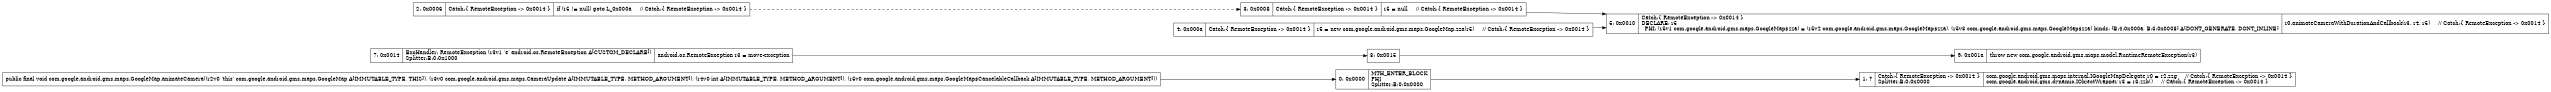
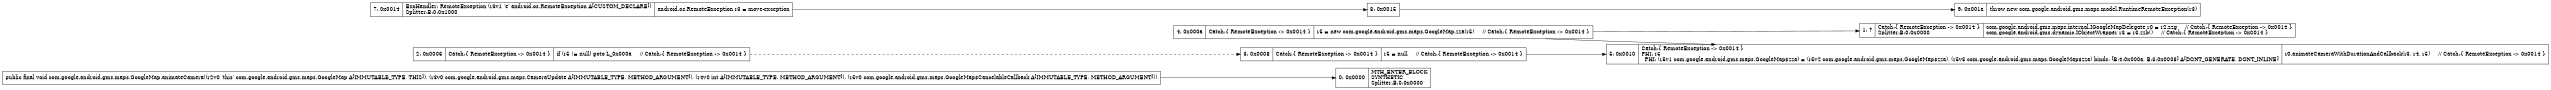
node "5: 0x0010": text "DECLARE: r5" -> "PHI: r5"
node "0: 0x0000": text "PHI" -> "SYNTHETIC"
edge "0: 0x0000" -> "1: ?": now "4: 0x000a" -> "1: ?"
